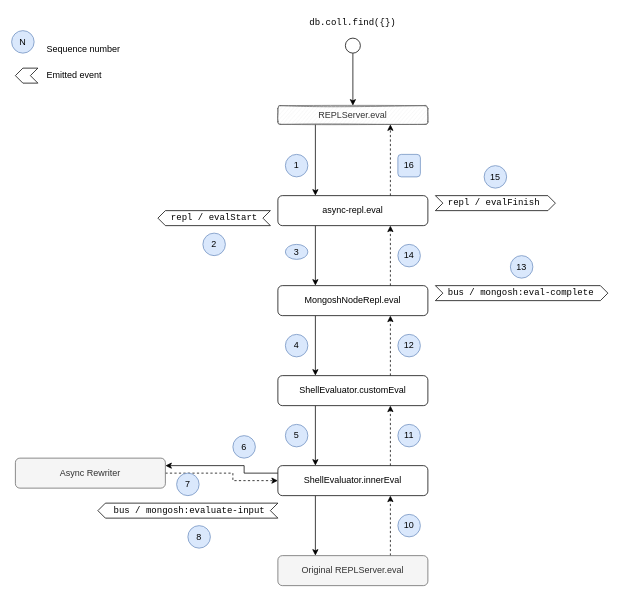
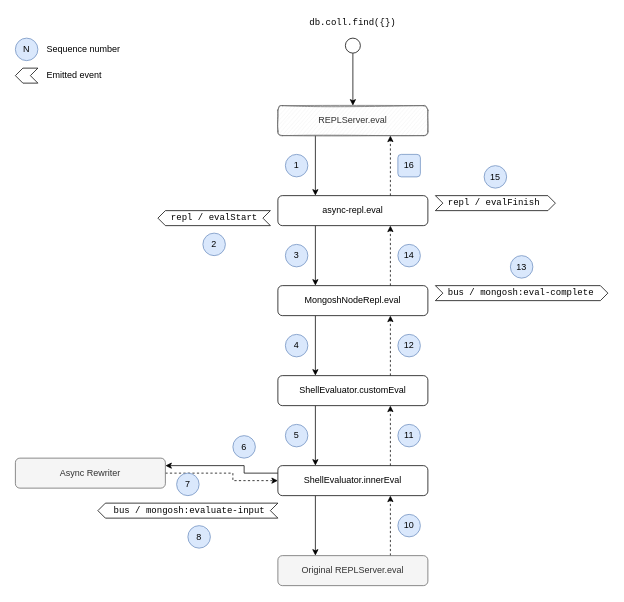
node "N": moved (23, 42) -> (27, 49)
node "REPLServer.eval": size 150x19 -> 150x30
node "3": size 23x15 -> 23x23
